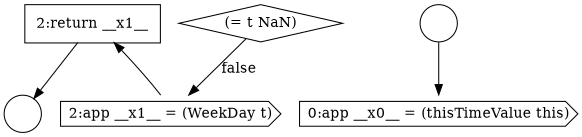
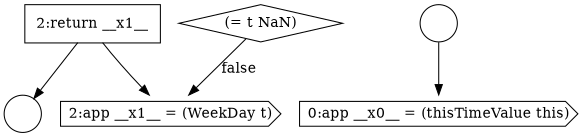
edge "2:app __x1__ = (WeekDay t)" -> "2:return __x1__": reversed
